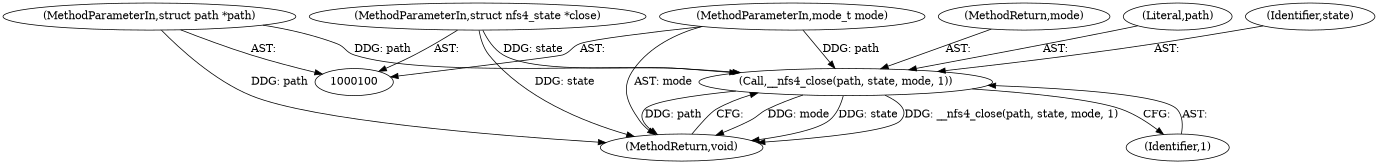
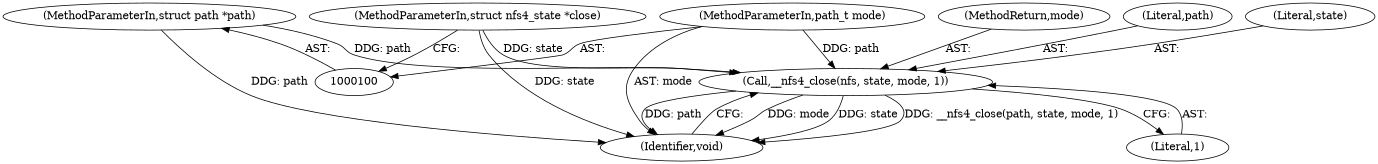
node "(MethodParameterIn,mode_t mode)": label "(MethodParameterIn,mode_t mode)" -> "(MethodParameterIn,path_t mode)"
node "(Identifier,state)": label "(Identifier,state)" -> "(Literal,state)"
edge "(MethodParameterIn,struct nfs4_state *close)" -> "1000100": label "AST: " -> "CFG: "
edge "(MethodParameterIn,struct path *path)" -> "1000100": reversed
node "(Call,__nfs4_close(path, state, mode, 1))": label "(Call,__nfs4_close(path, state, mode, 1))" -> "(Call,__nfs4_close(nfs, state, mode, 1))"
node "(MethodReturn,void)": label "(MethodReturn,void)" -> "(Identifier,void)"
node "(Identifier,1)": label "(Identifier,1)" -> "(Literal,1)"
